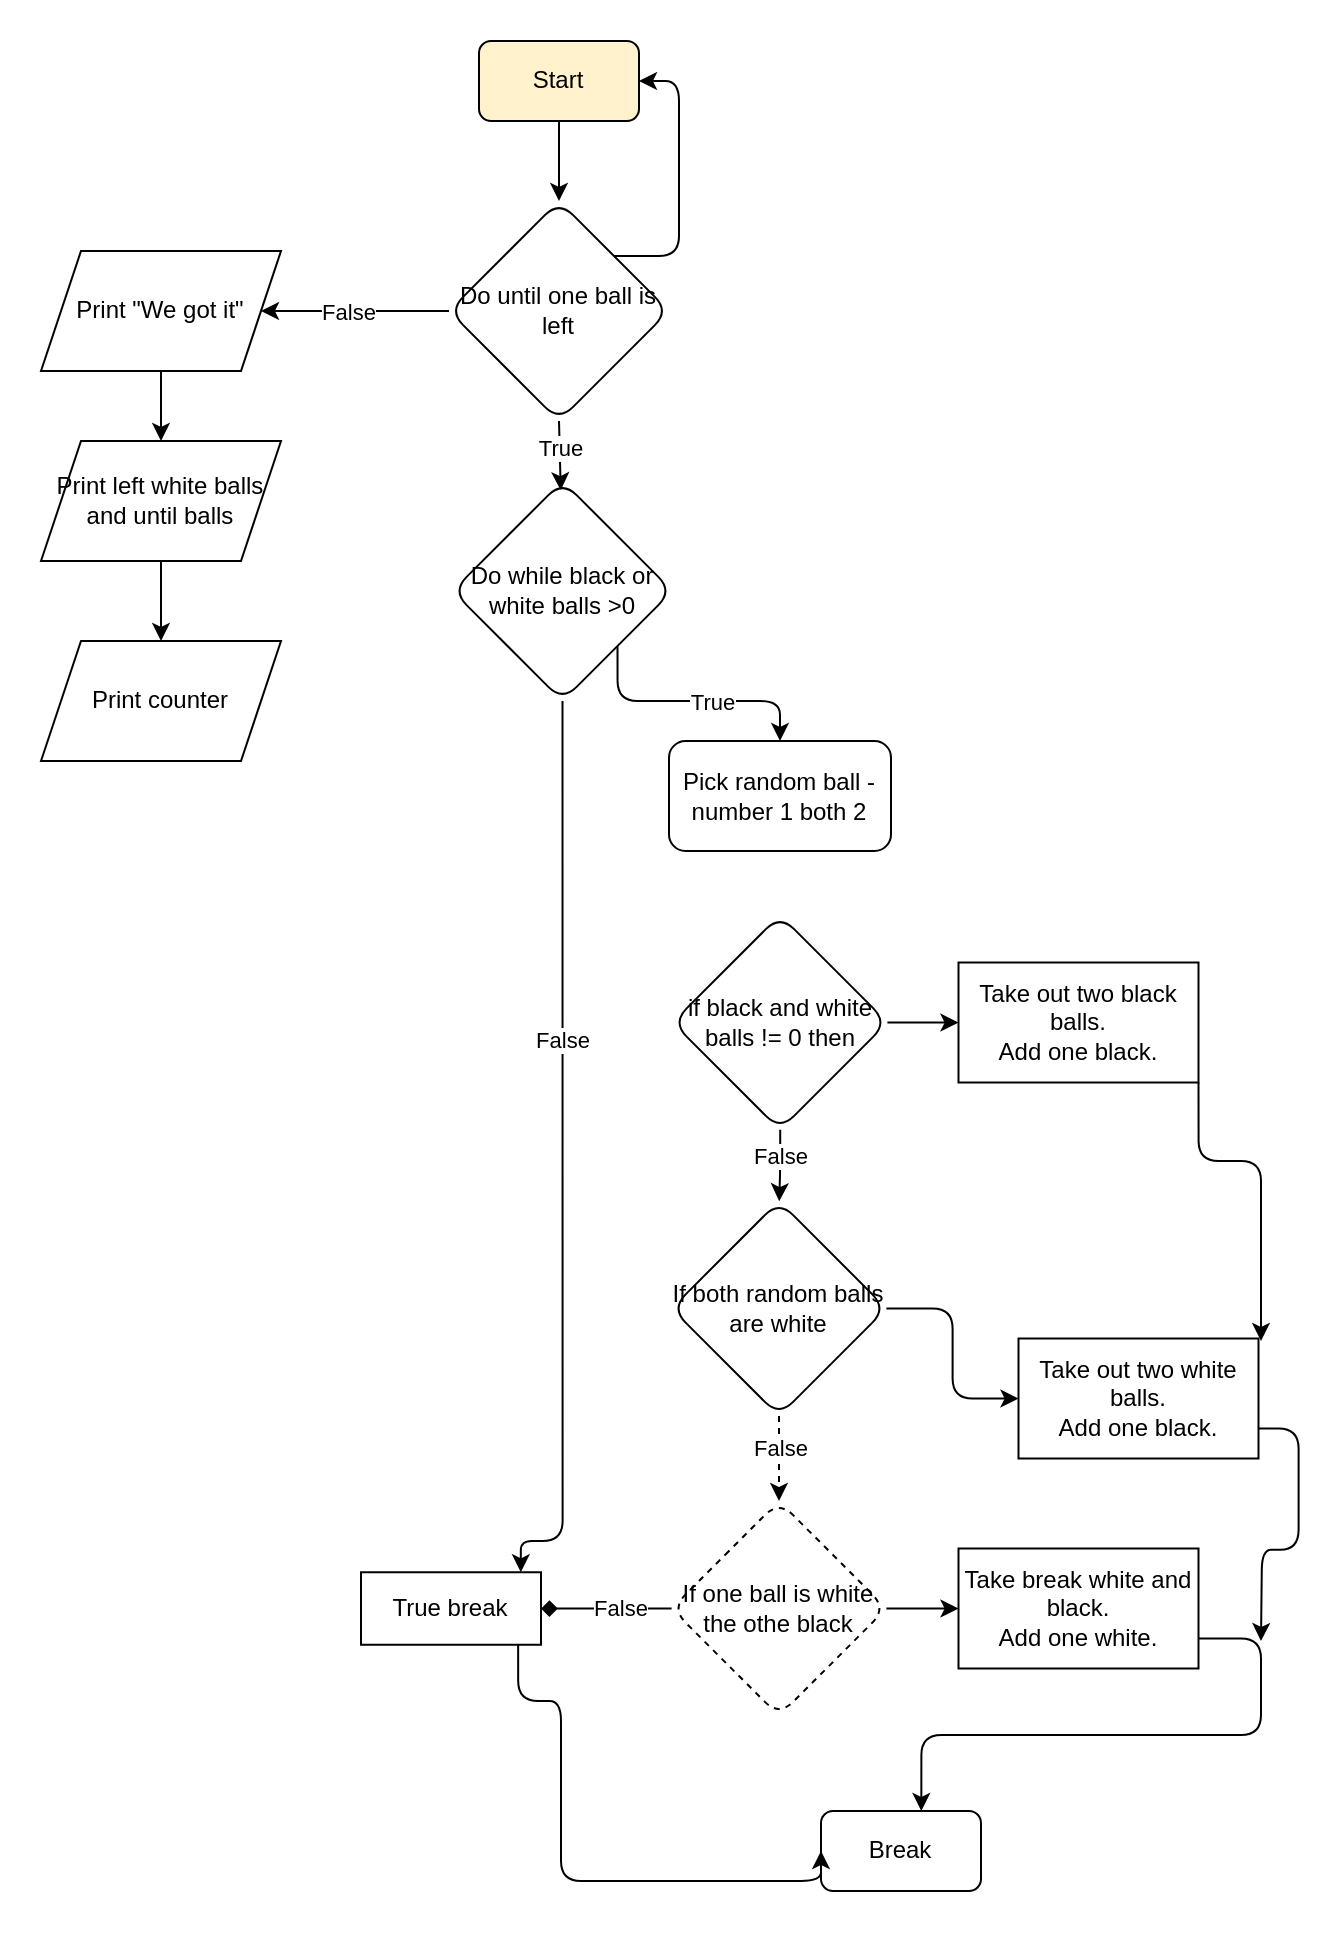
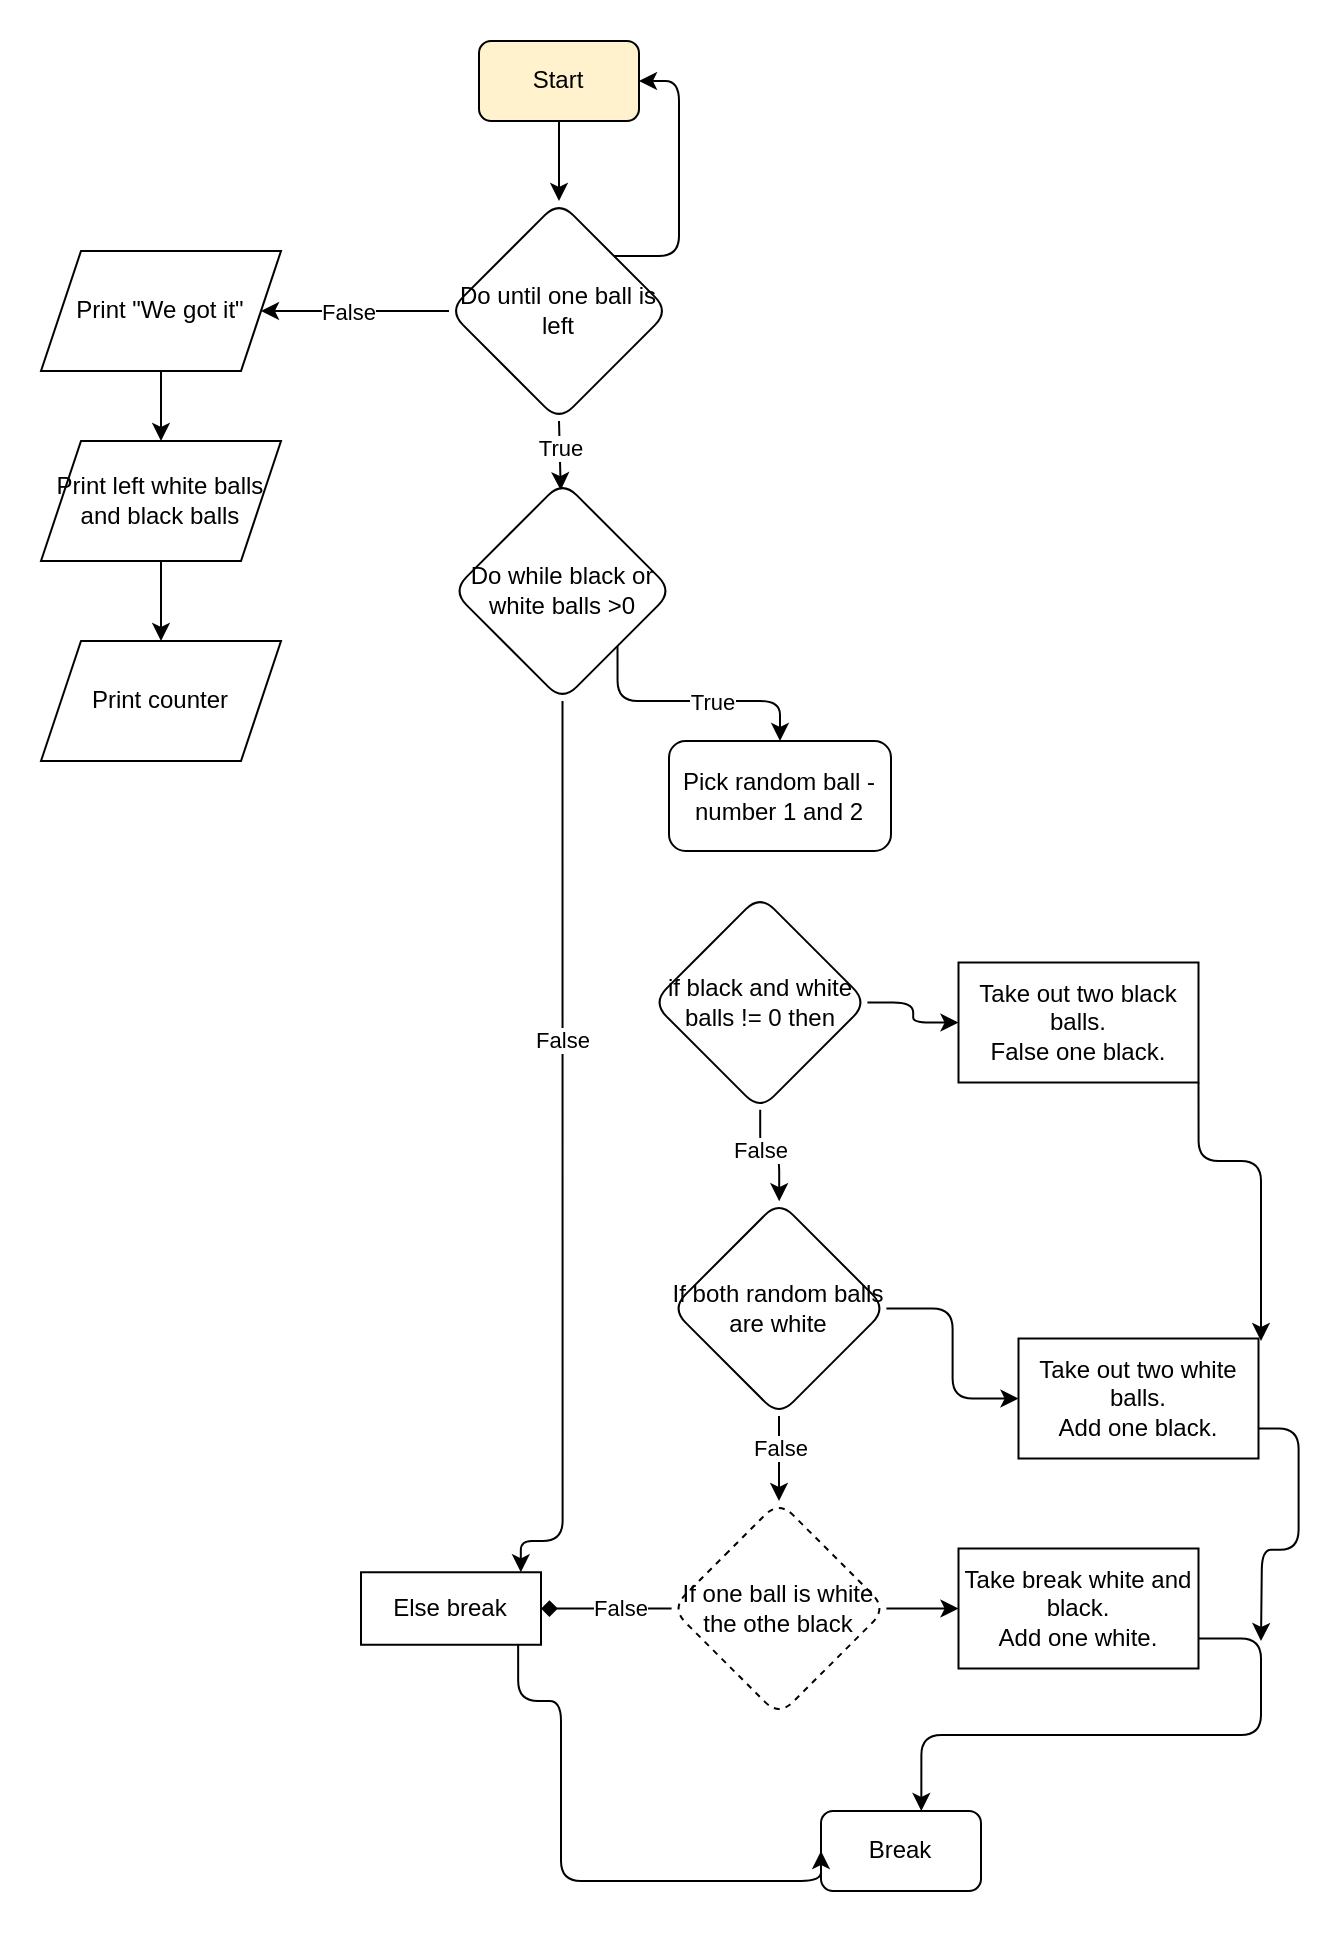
node "Print left white balls and until balls": label "Print left white balls and until balls" -> "Print left white balls and black balls"
node "Pick random ball - number 1 both 2": label "Pick random ball - number 1 both 2" -> "Pick random ball - number 1 and 2"
node "if black and white balls != 0 then": moved (780, 1023) -> (760, 1003)
node "Take out two black balls. Add one black.": label "Take out two black balls. Add one black." -> "Take out two black balls. False one black."
edge "If both random balls are white" -> "If one ball is white the othe black": style dashed -> solid
node "True break": label "True break" -> "Else break"
